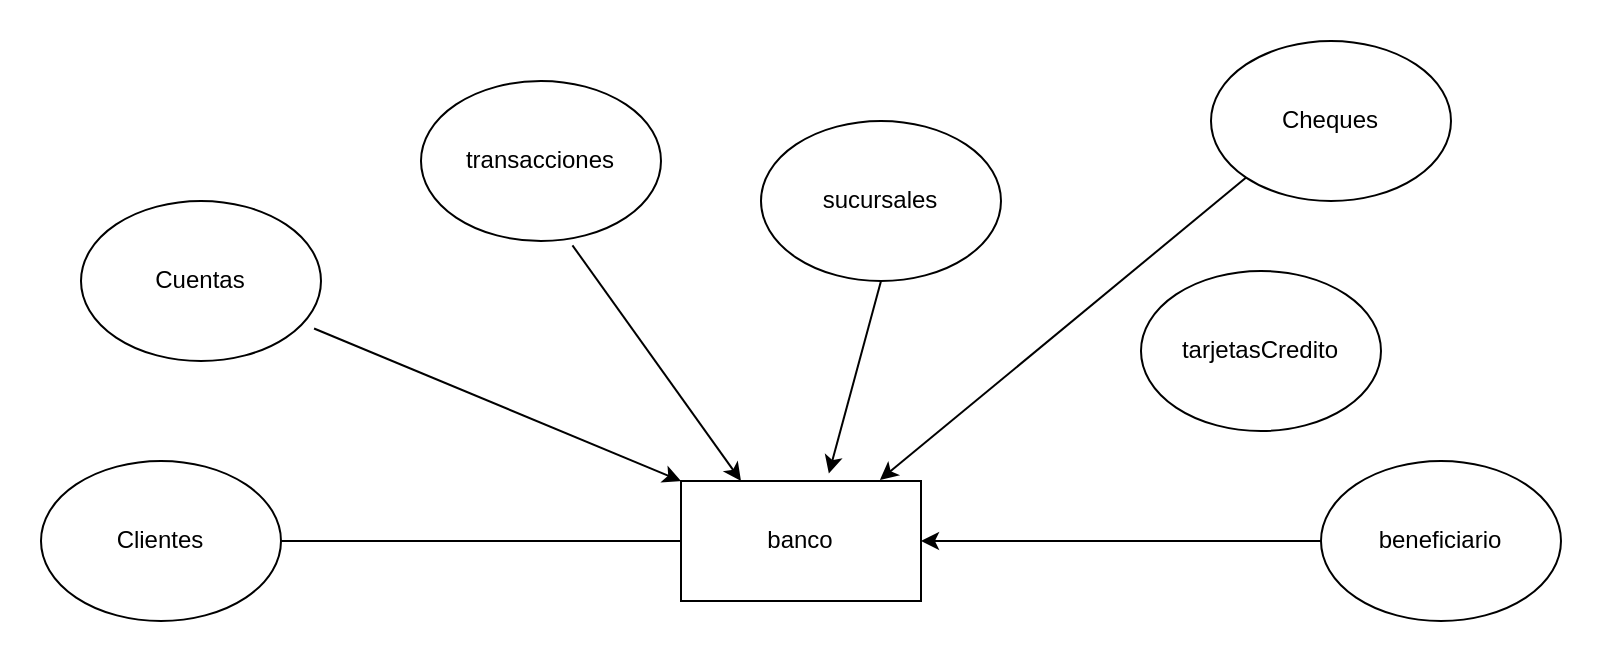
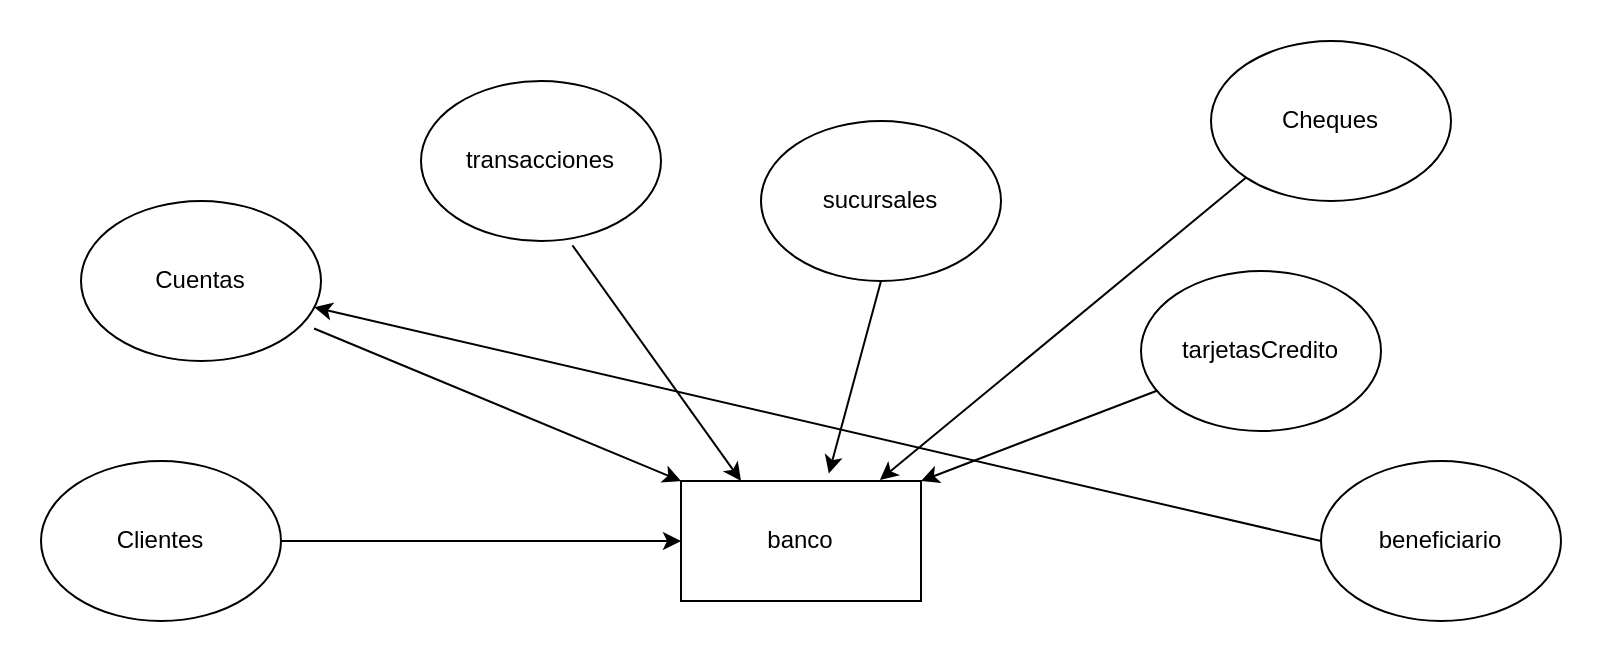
edge "tarjetasCredito" -> "banco": added
edge "Clientes" -- "banco": arrowhead none -> classic
edge "beneficiario" -> "banco": now "beneficiario" -> "Cuentas"
